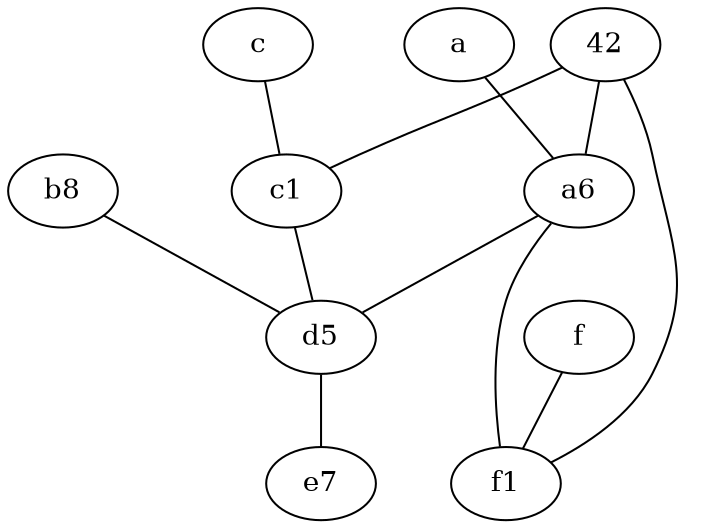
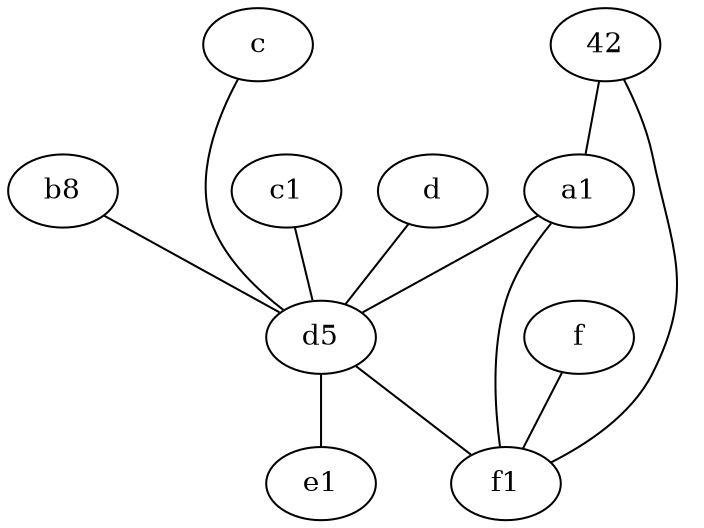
node "a": removed
edge "c" -- "c1": now "c" -- "d5"
edge "42" -- "c1": removed
node "d": added
node "a6": label "a6" -> "a1"
edge "d5" -- "f1": added
node "e7": label "e7" -> "e1"
